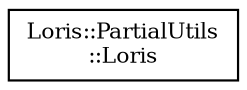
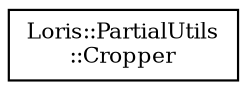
node "Loris::PartialUtils ::Loris": label "Loris::PartialUtils ::Loris" -> "Loris::PartialUtils ::Cropper"
